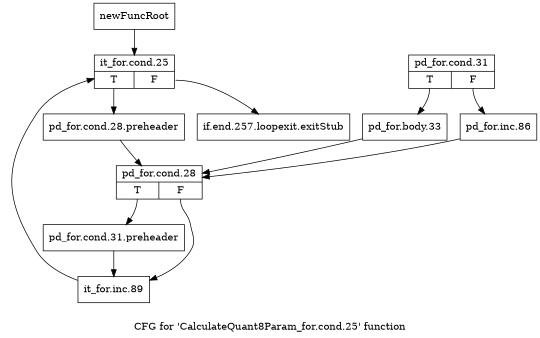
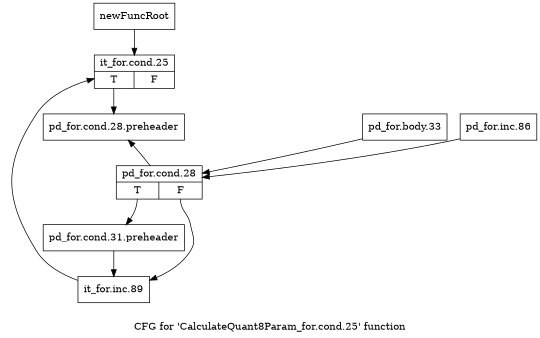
node "pd_for.cond.31": removed
node "if.end.257.loopexit.exitStub": removed
edge "pd_for.cond.28.preheader" -> "pd_for.cond.28": reversed
